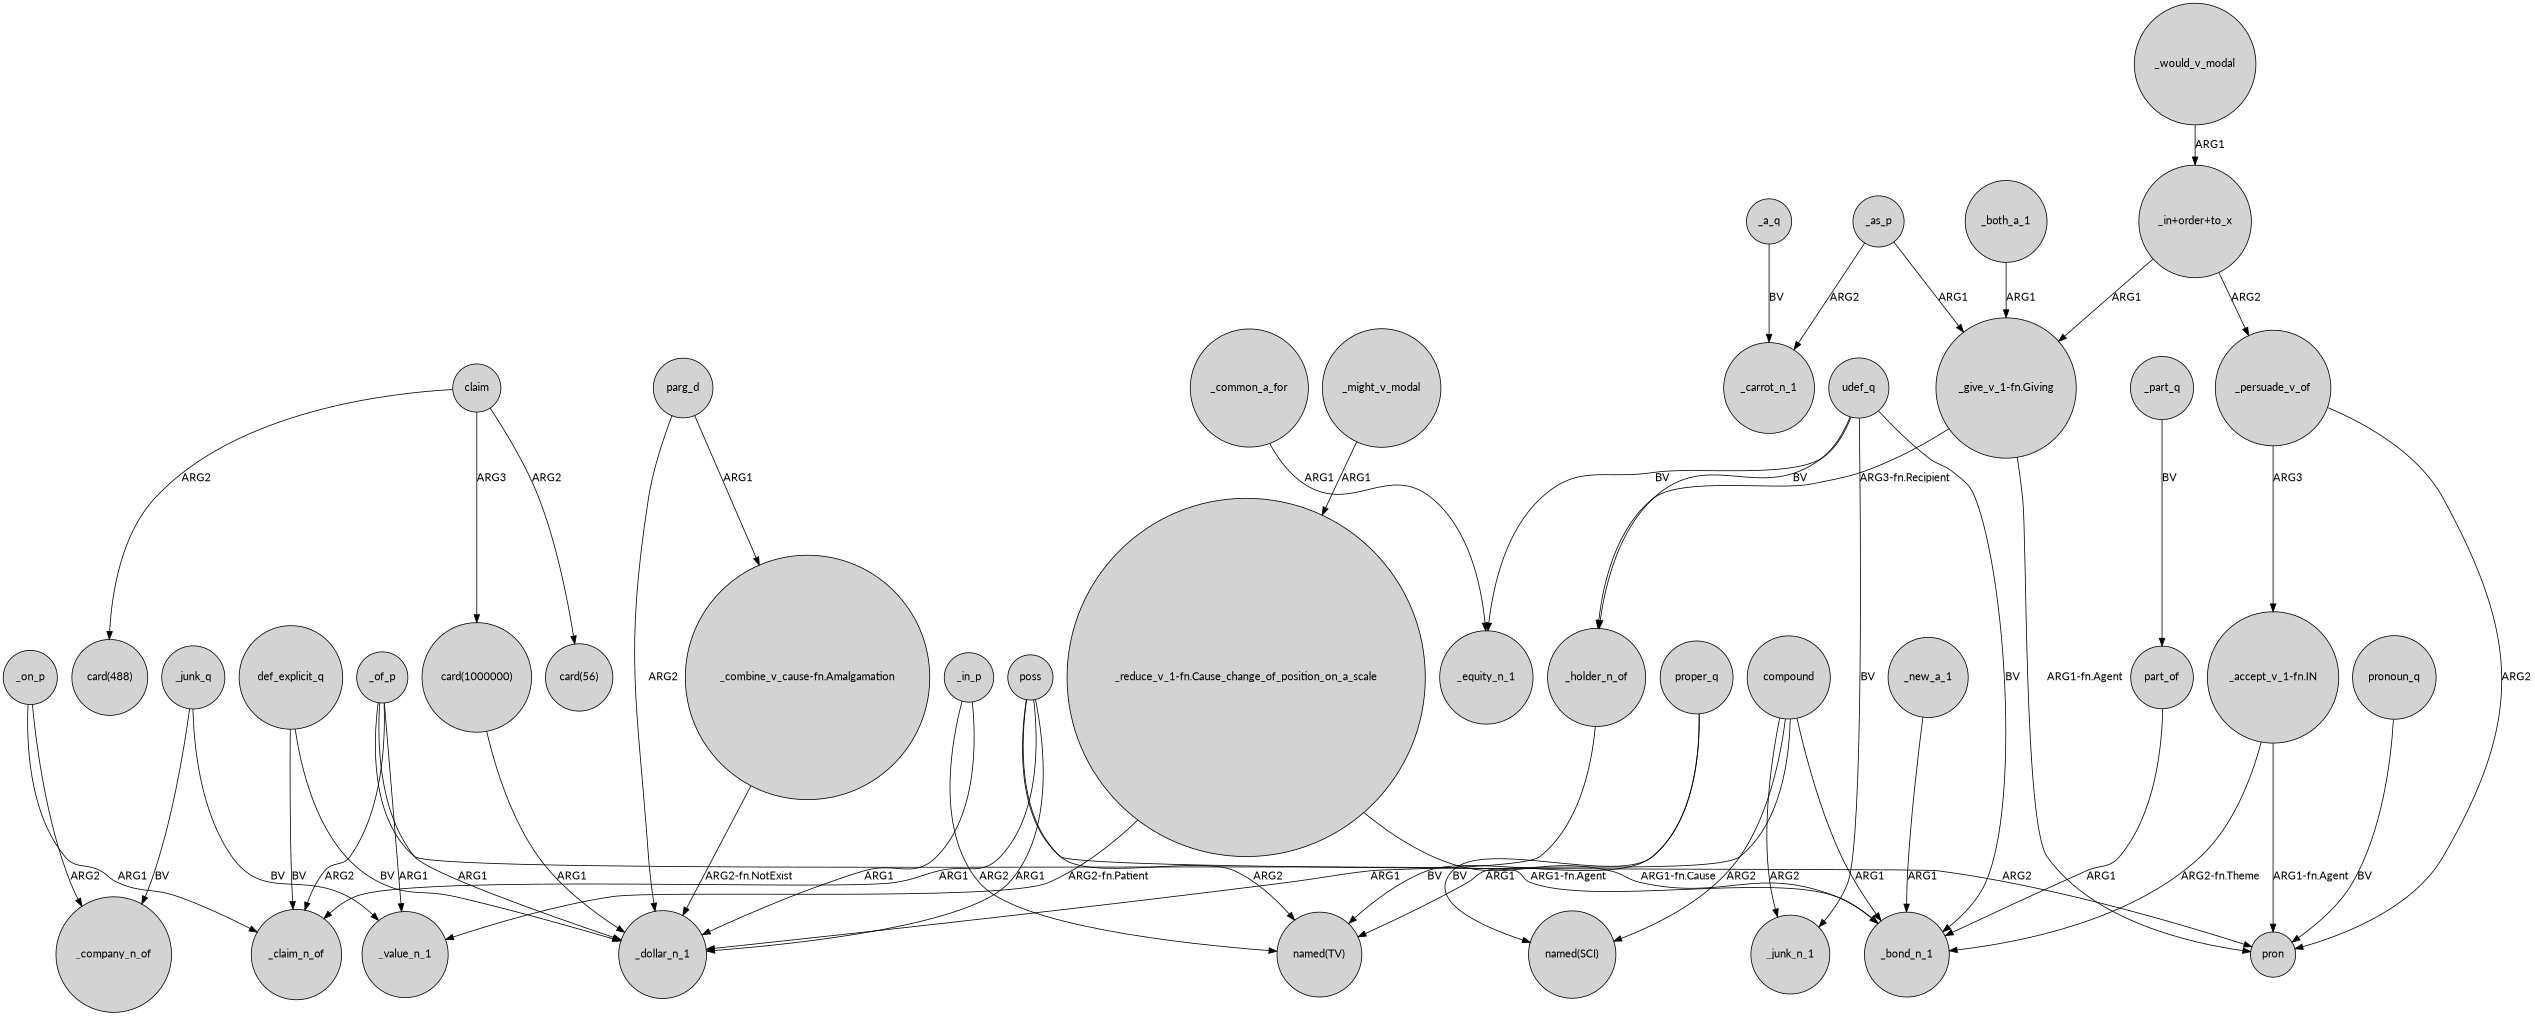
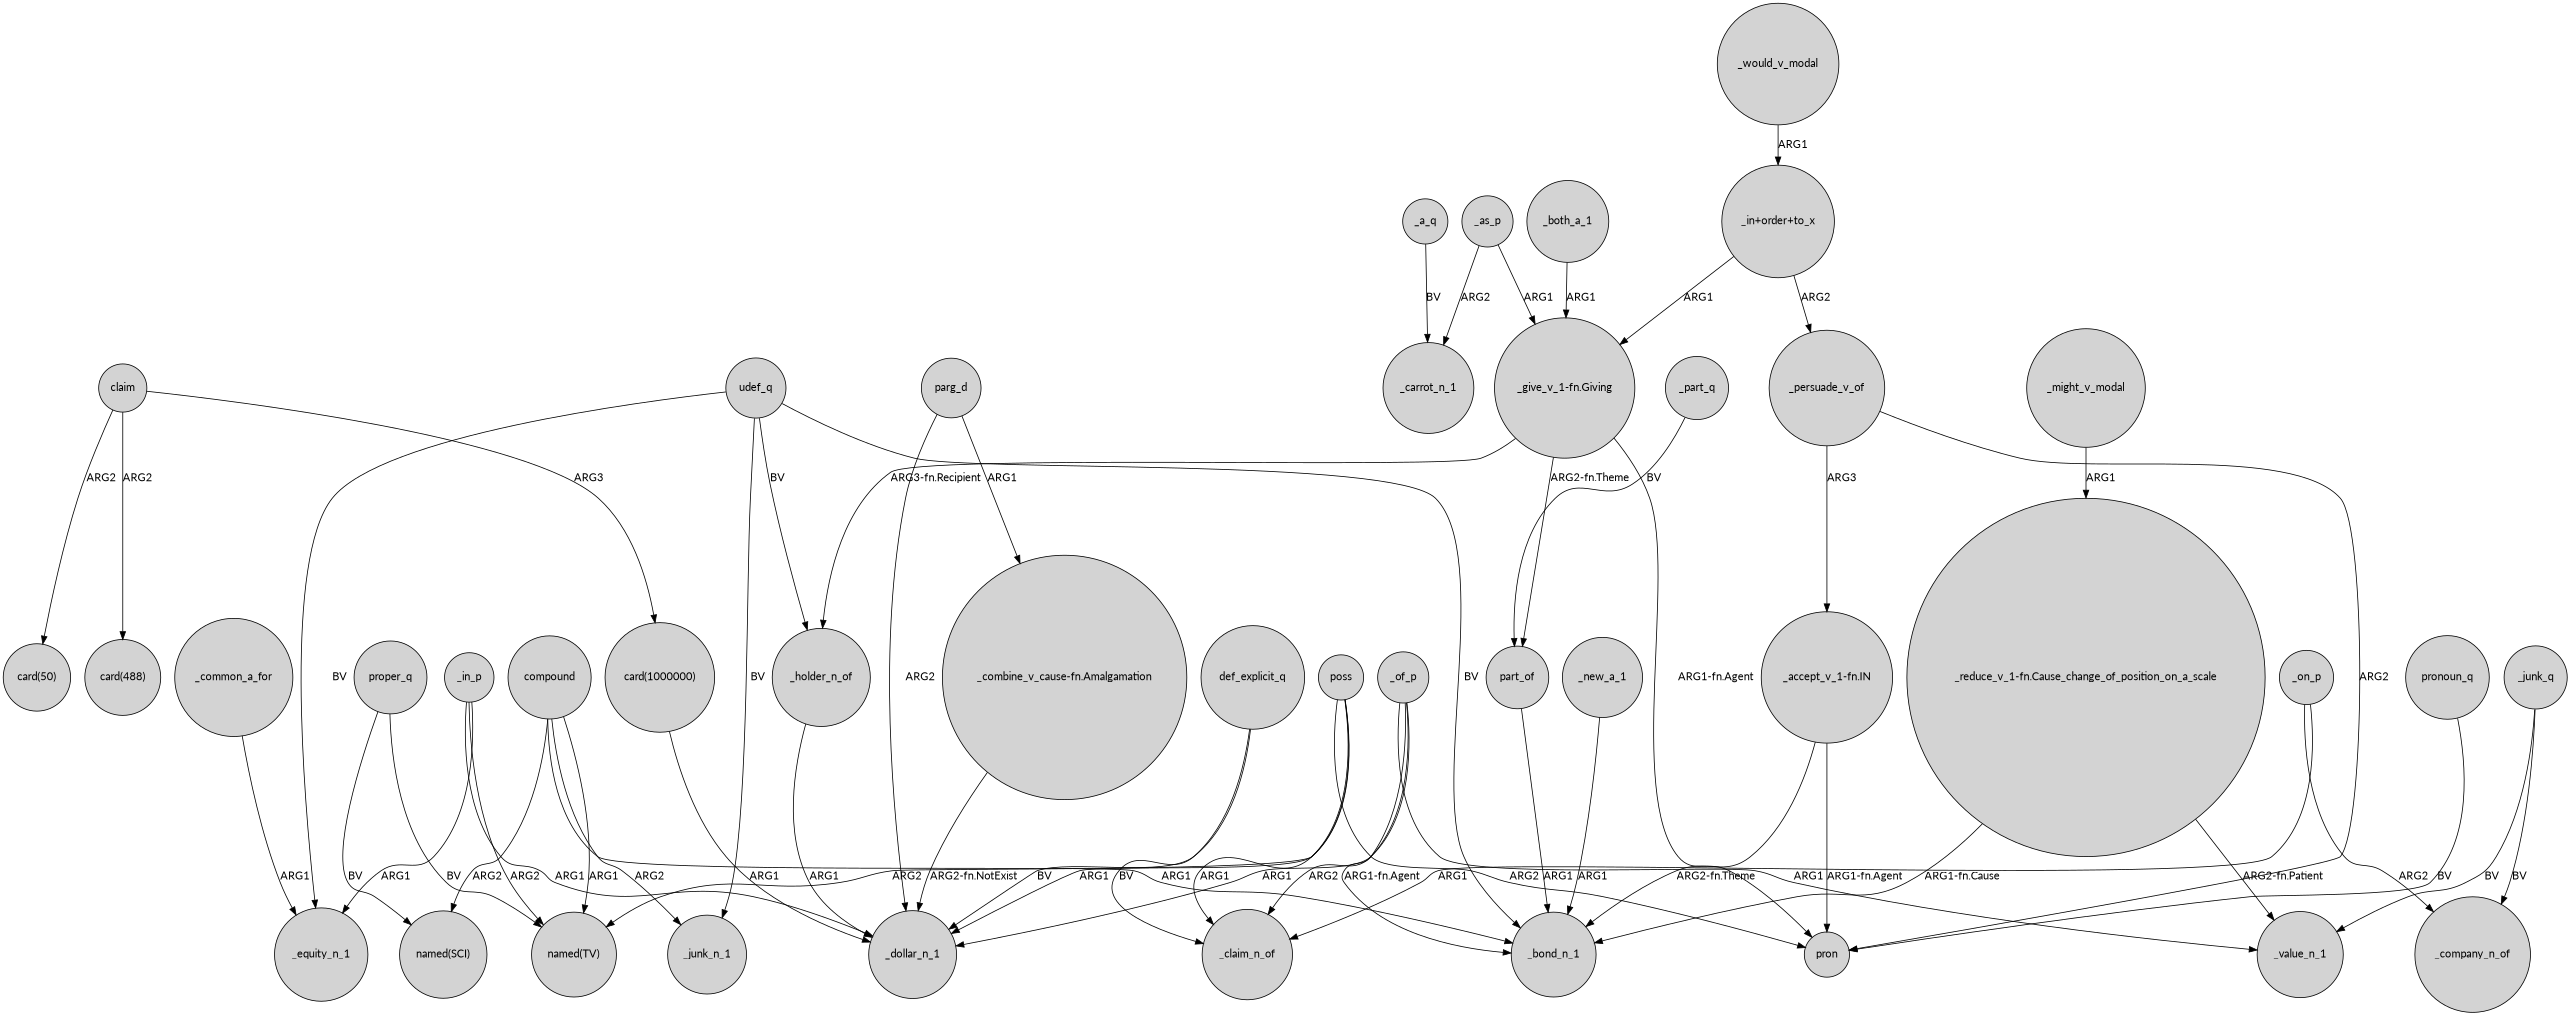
edge "_give_v_1-fn.Giving" -> "part_of": added, label "ARG2-fn.Theme"
node "card(56)": label "card(56)" -> "card(50)"
edge "_in_p" -> "_equity_n_1": added, label "ARG1"
